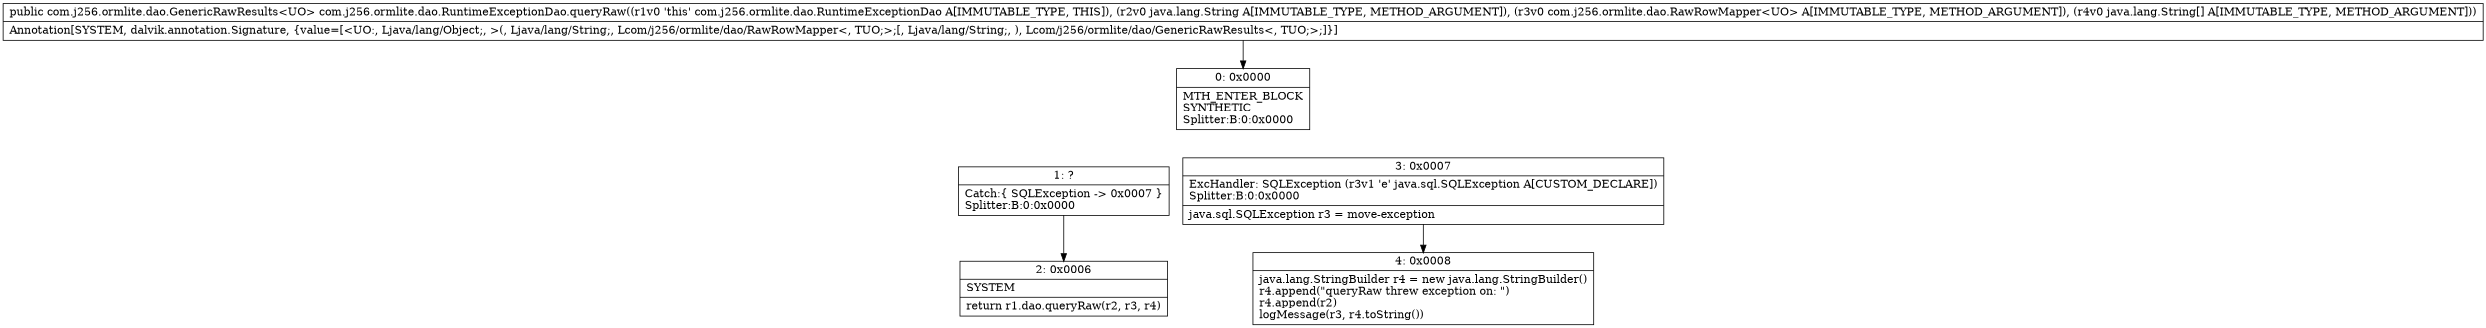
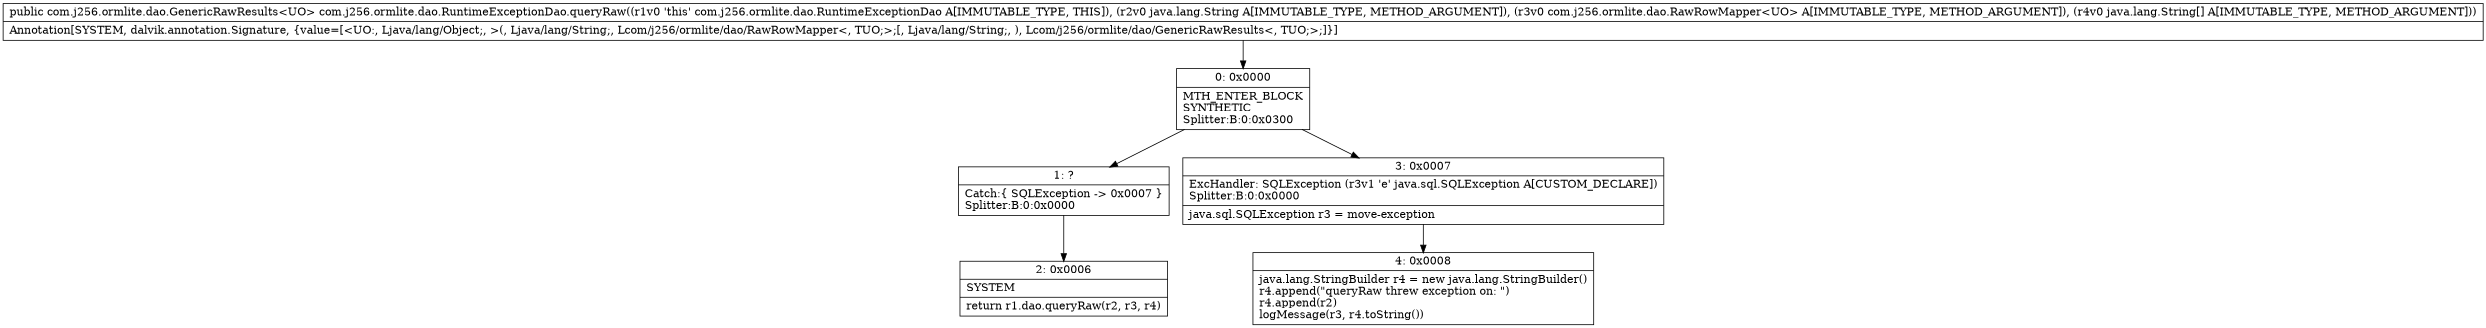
node "0: 0x0000": text "Splitter:B:0:0x0000" -> "Splitter:B:0:0x0300"
edge "0: 0x0000" -> "3: 0x0007": added
edge "0: 0x0000" -> "1: ?": added
